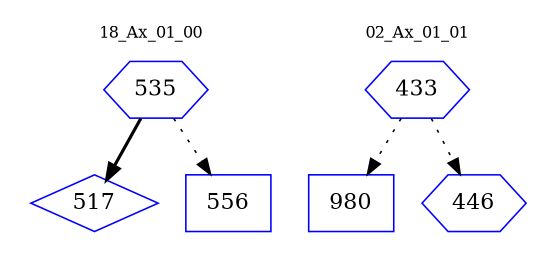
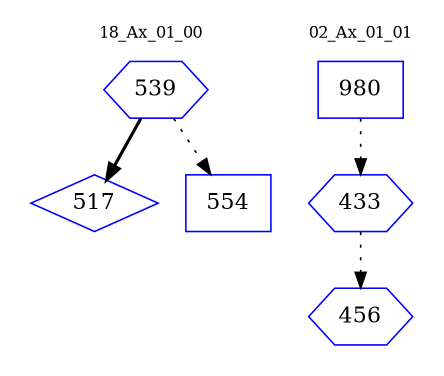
node "535": label "535" -> "539"
edge "433" -> "980": reversed
node "556": label "556" -> "554"
node "446": label "446" -> "456"
